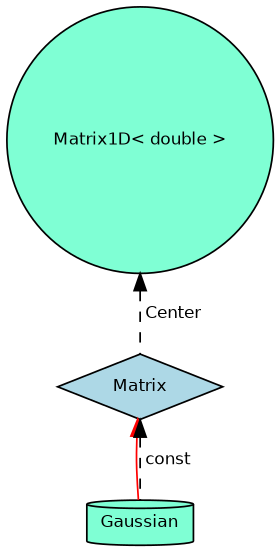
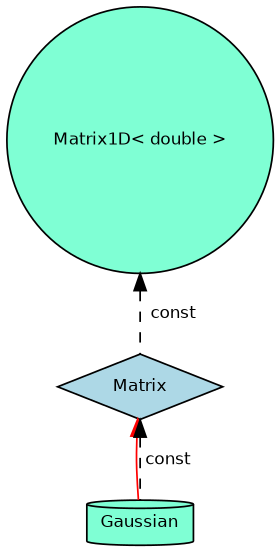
edge "Matrix" -> "Matrix1D< double >": label " Center" -> " const"
